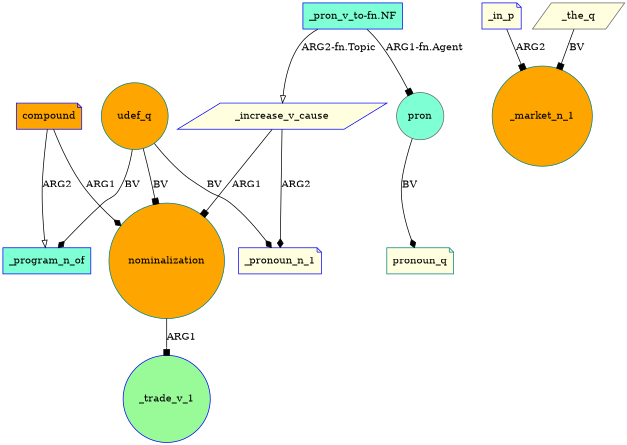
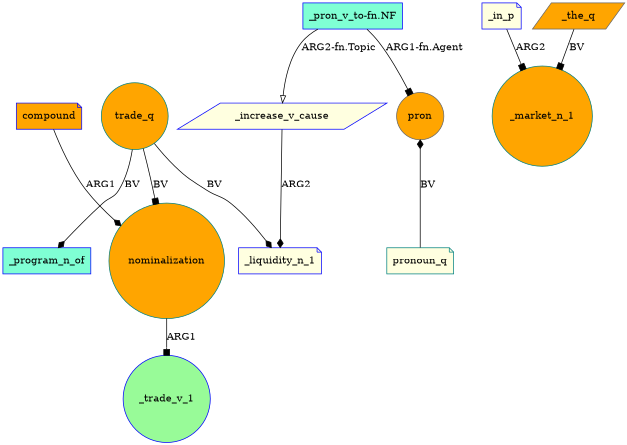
node "_the_q": fillcolor lightyellow -> orange
node "udef_q": label "udef_q" -> "trade_q"
node "pron": fillcolor aquamarine -> orange
edge "_increase_v_cause" -> "nominalization": removed, label "ARG1"
edge "compound" -> "_program_n_of": removed, label "ARG2"
edge "pron" -> "pronoun_q": reversed
node "_pronoun_n_1": label "_pronoun_n_1" -> "_liquidity_n_1"
